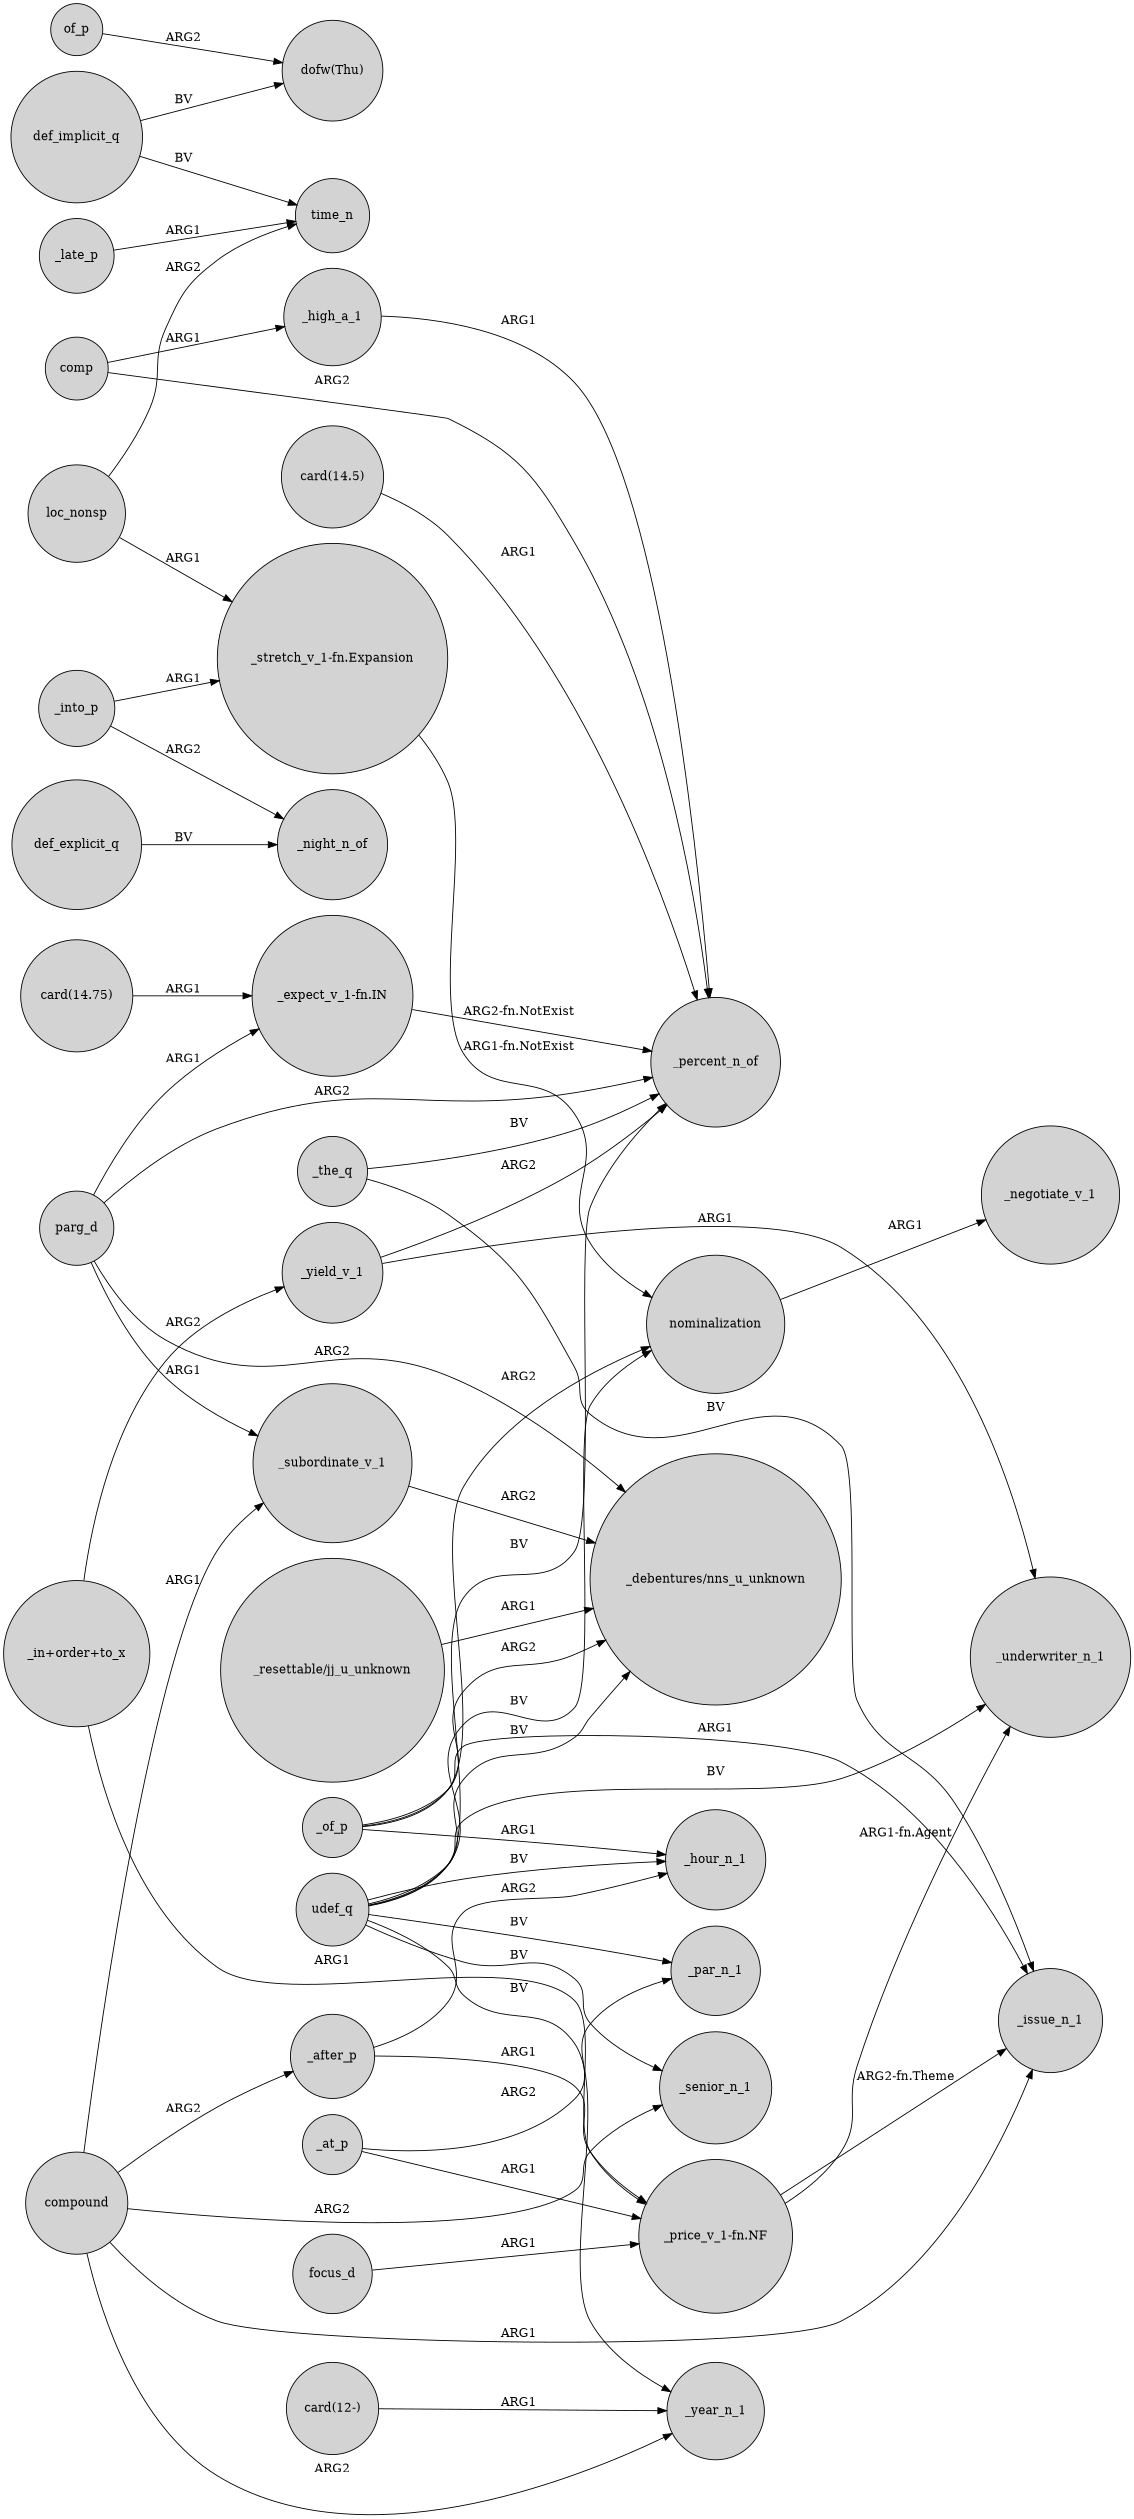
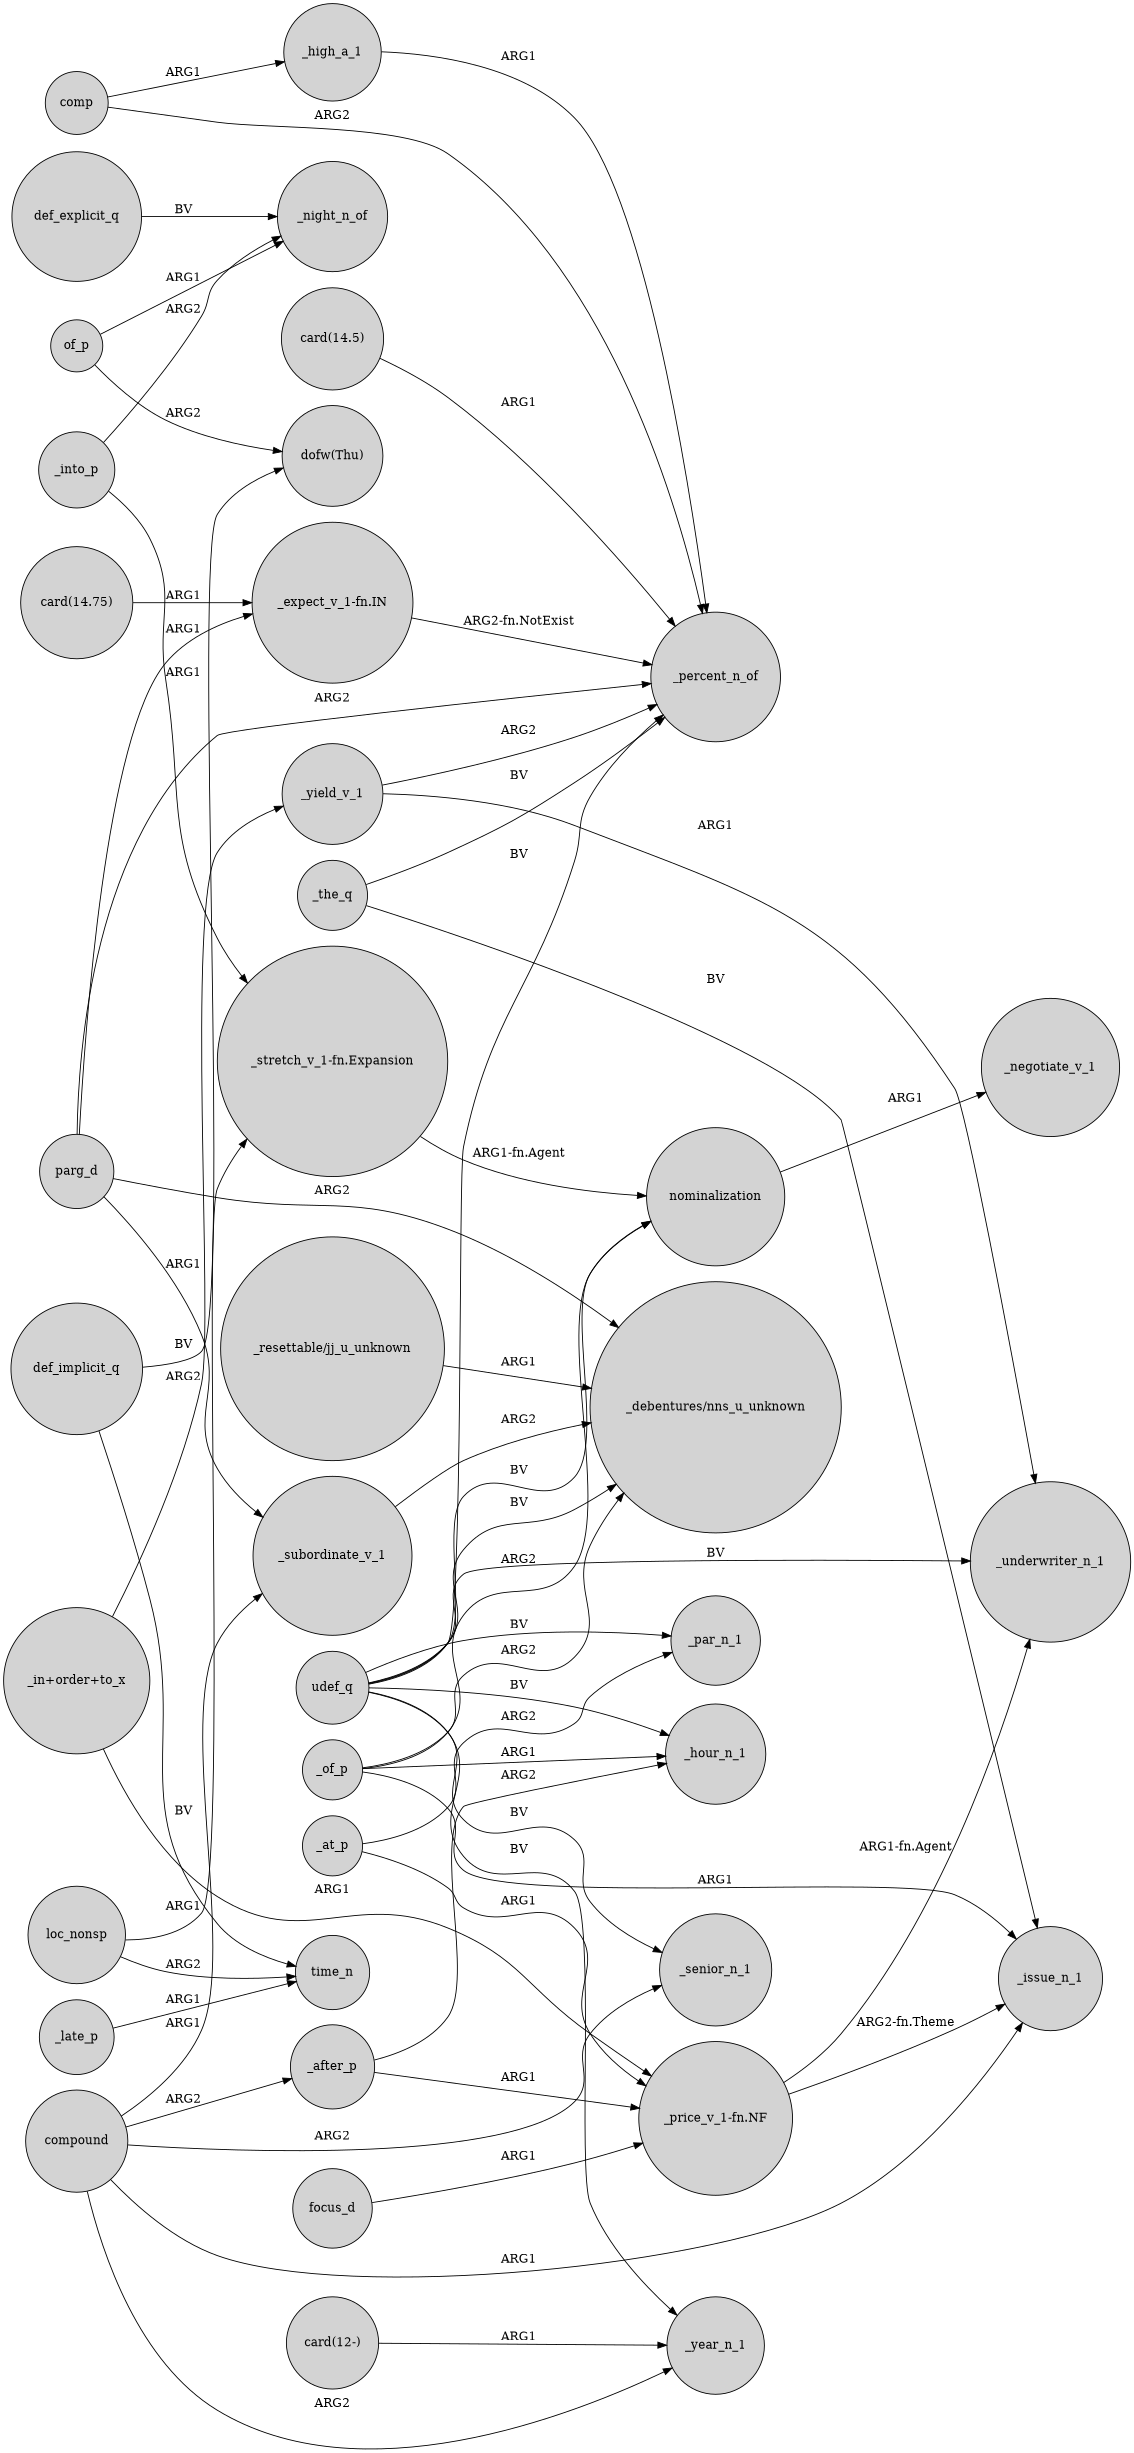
edge "of_p" -> "_night_n_of": added, label "ARG1"
edge "_stretch_v_1-fn.Expansion" -> "nominalization": label "ARG1-fn.NotExist" -> "ARG1-fn.Agent"
